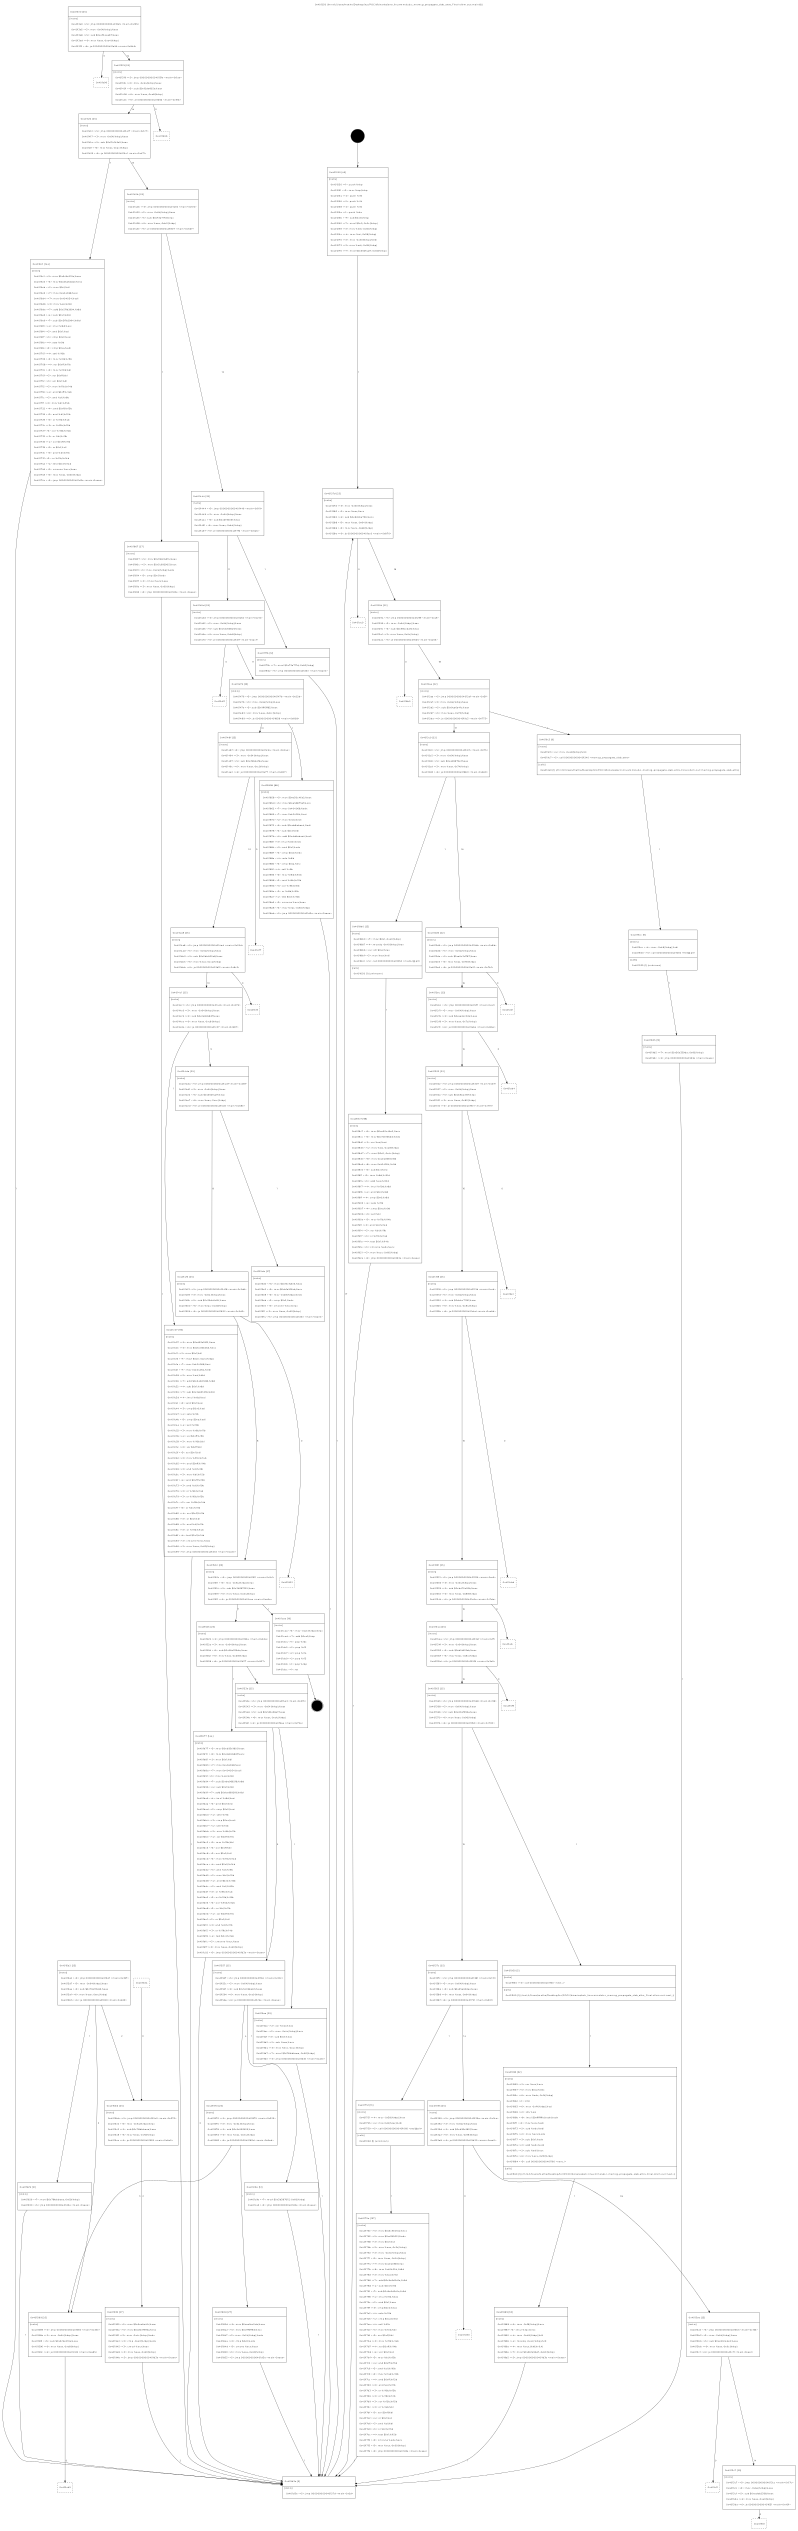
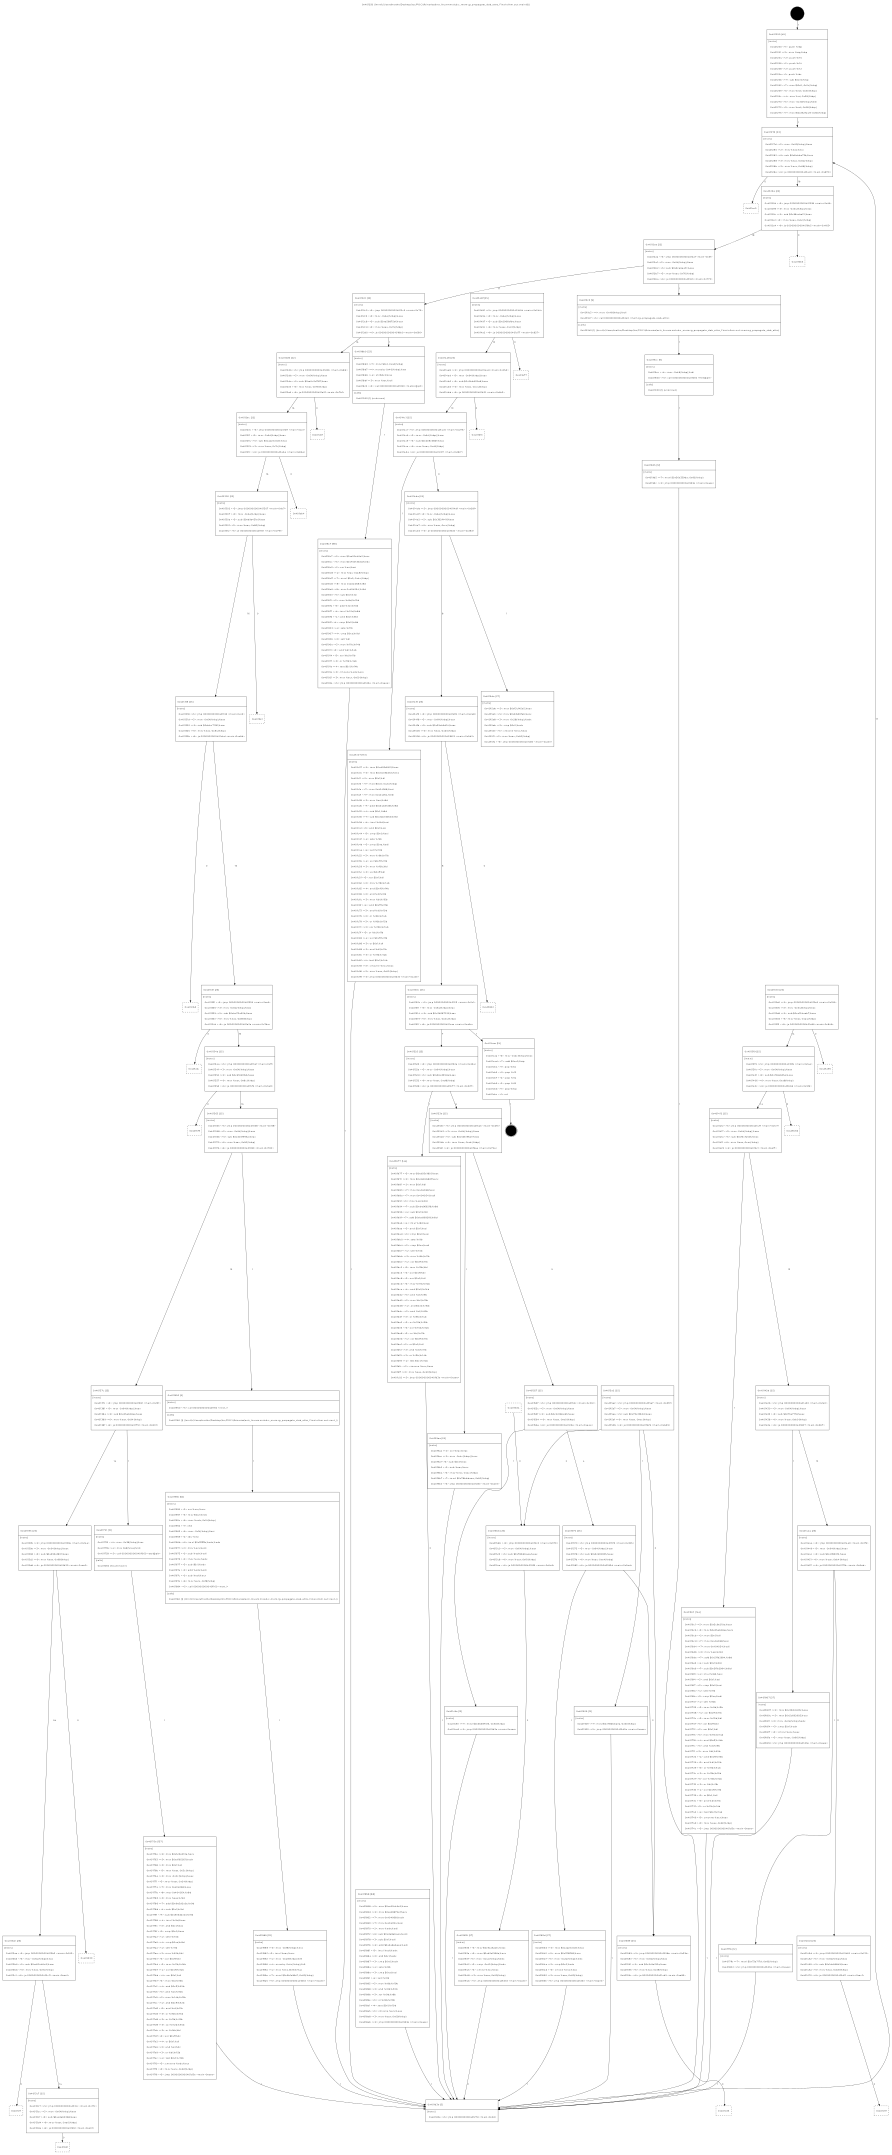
node "0x401476 [25]": removed
